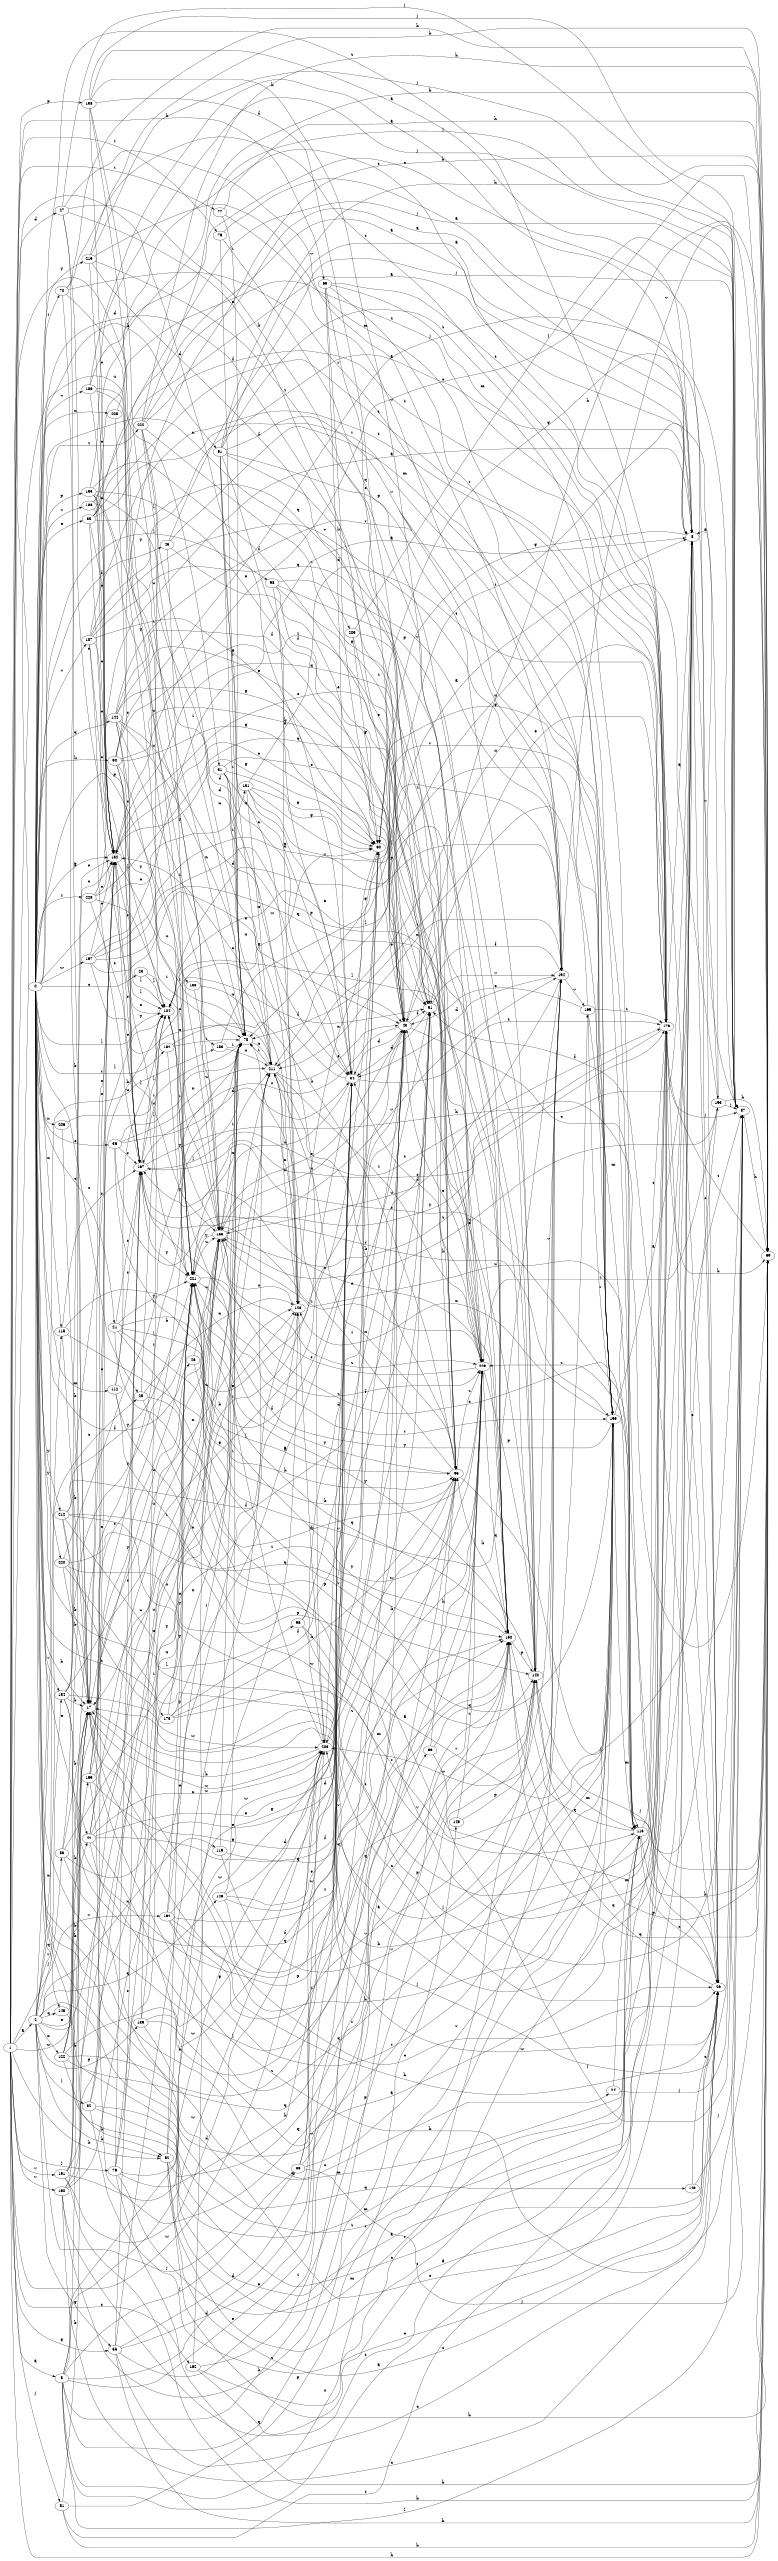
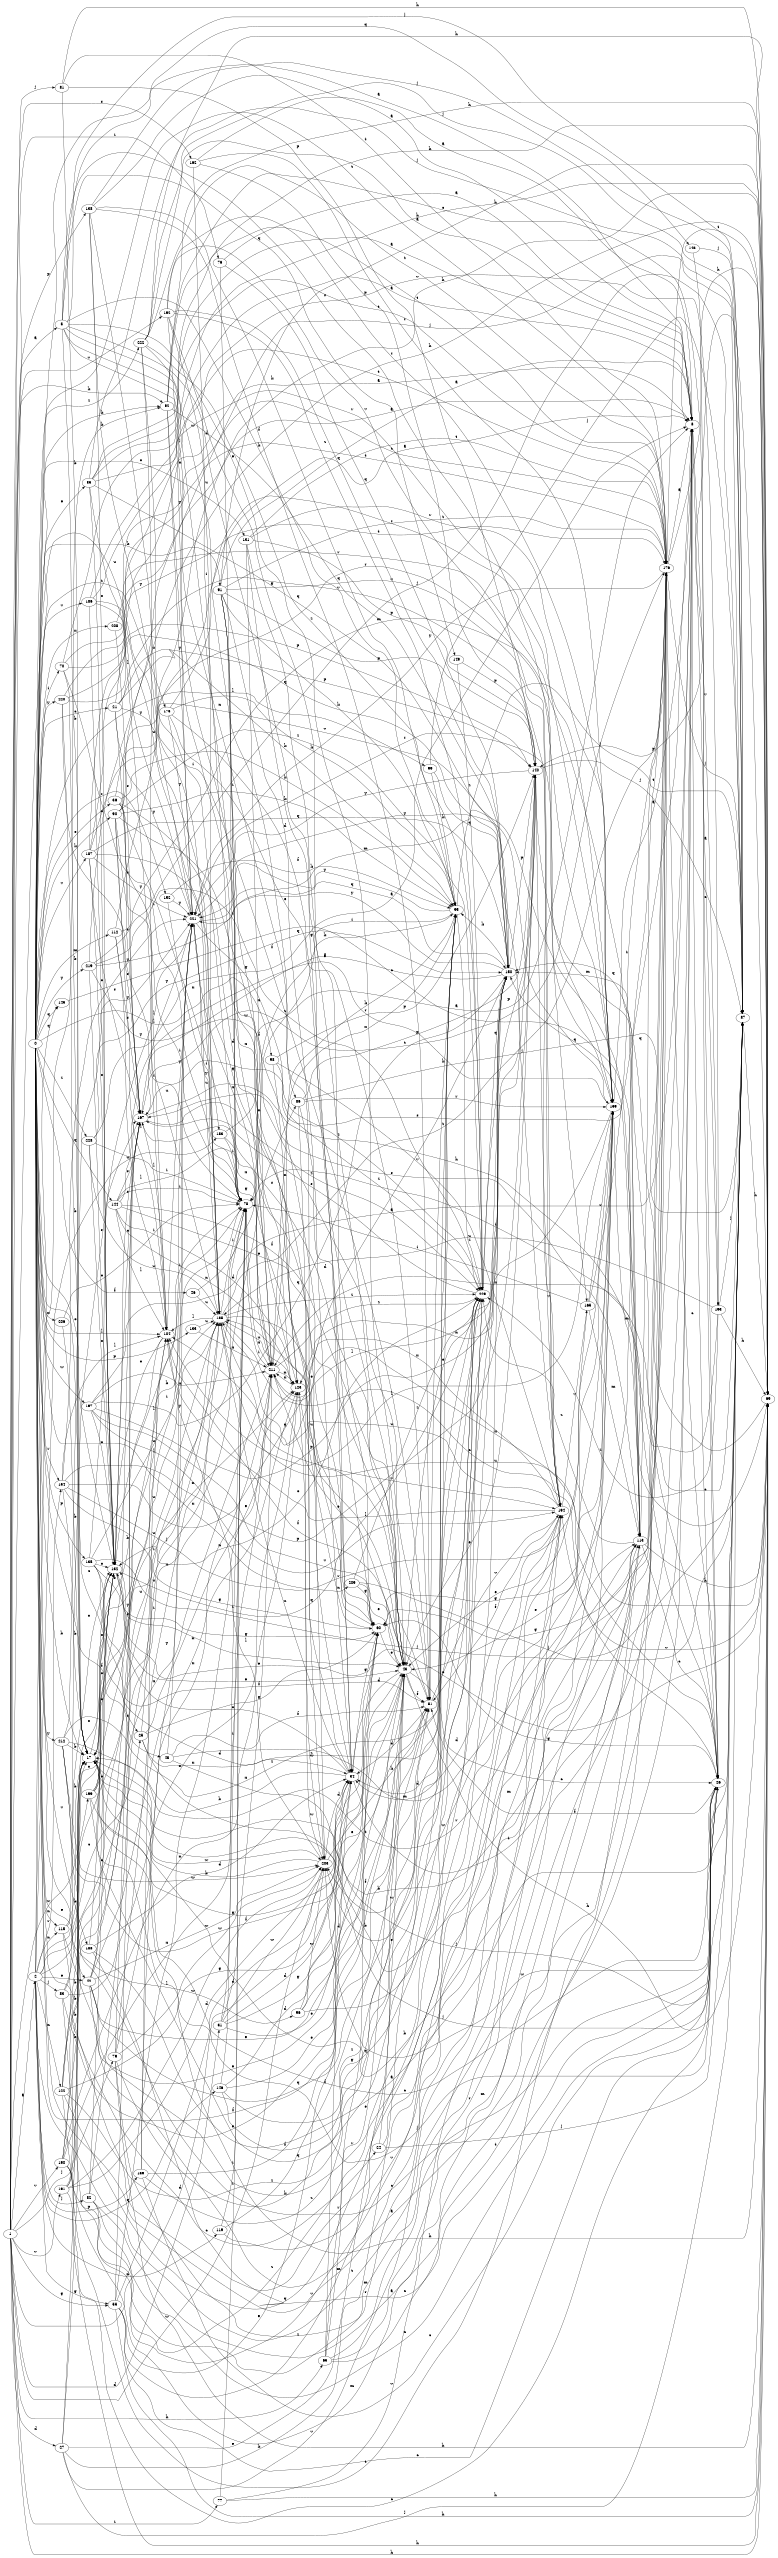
edge "98" -> "43": now "24" -> "43"
edge "167" -> "60": now "25" -> "60"
node "23": removed
